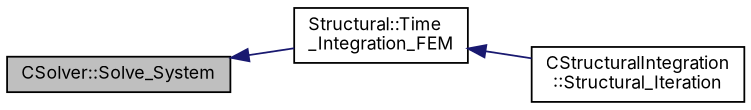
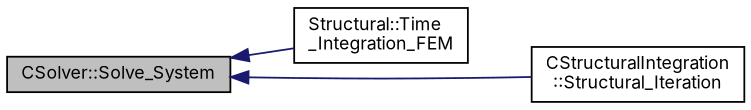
edge "CStructuralIntegration ::Structural_Iteration" -> "Structural::Time _Integration_FEM": now "CStructuralIntegration ::Structural_Iteration" -> "CSolver::Solve_System"
